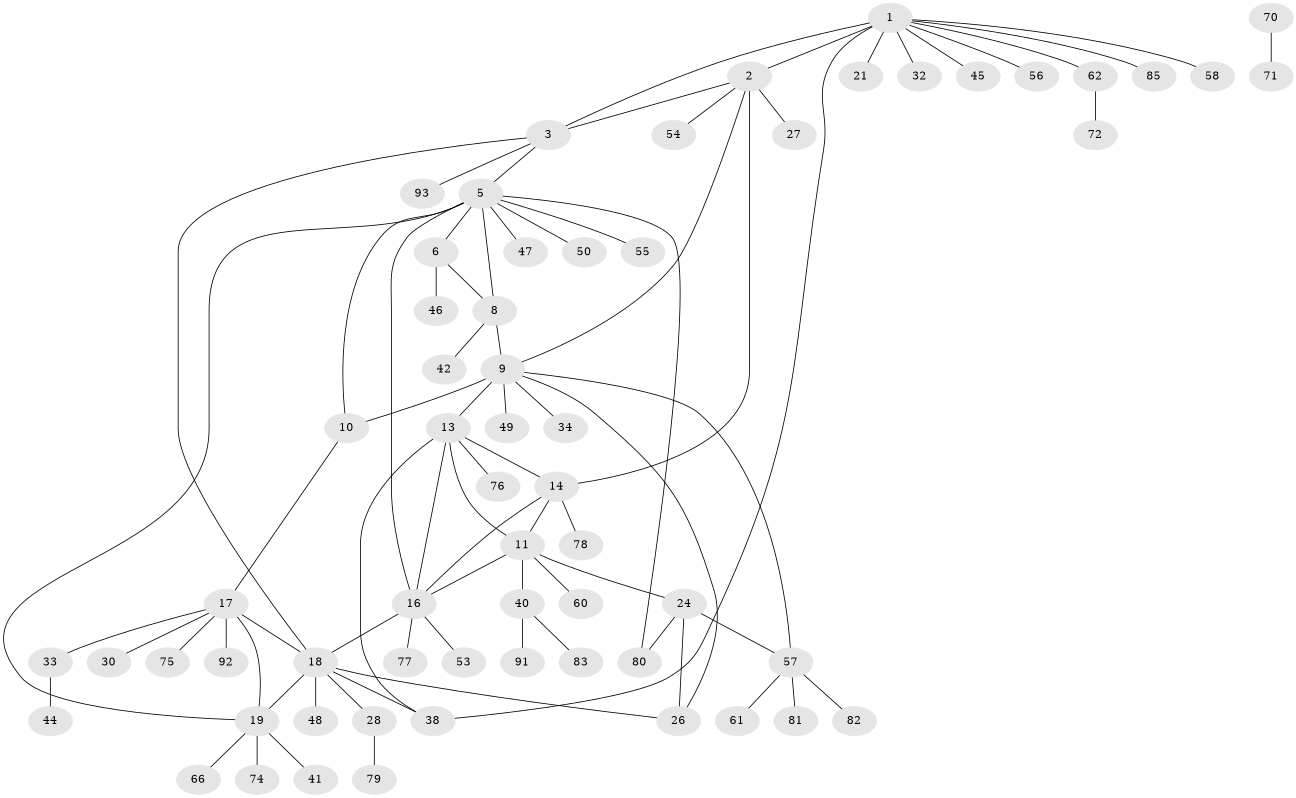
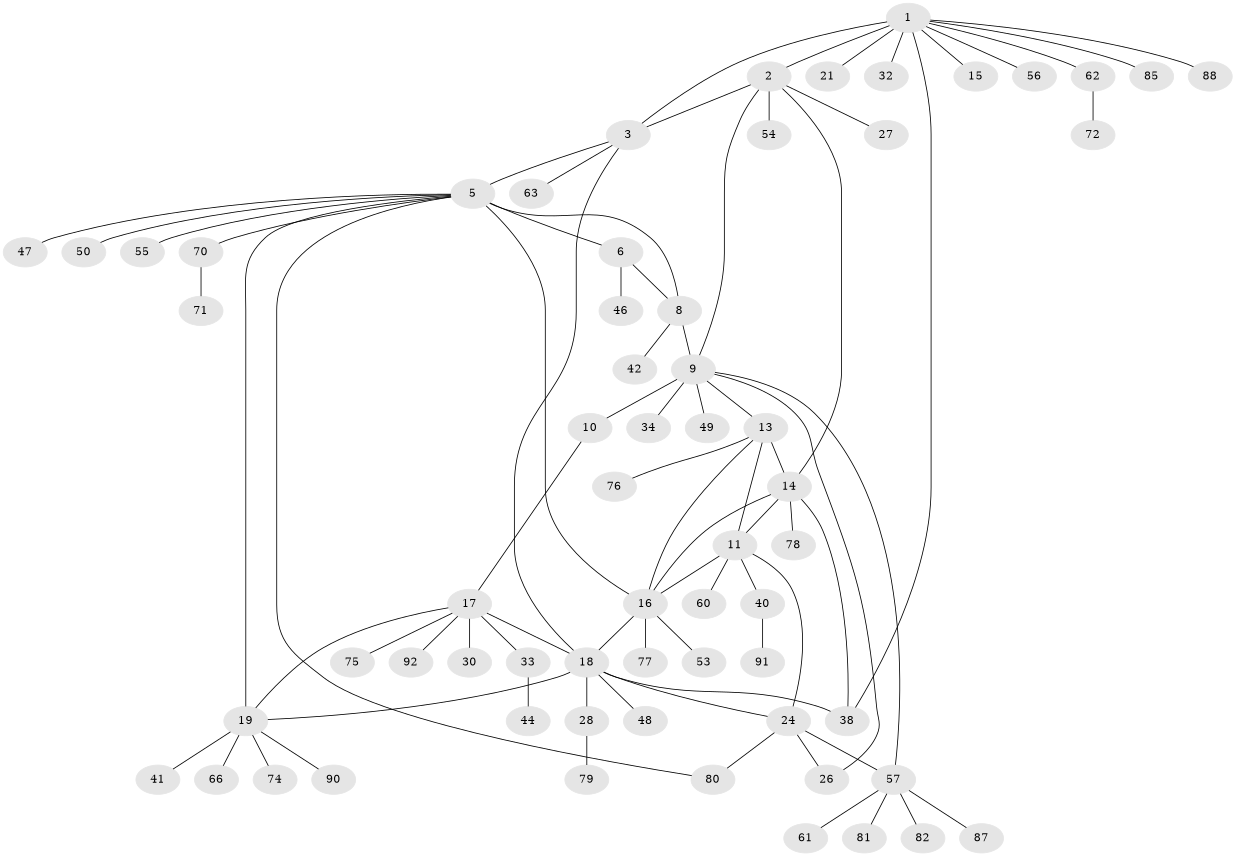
node "45": label "45" -> "15"
node "58": label "58" -> "88"
node "93": label "93" -> "63"
edge "5" -- "10": now "5" -- "70"
edge "13" -- "38": now "14" -- "38"
node "83": removed
edge "18" -- "26": now "18" -- "24"
node "90": added
node "87": added
